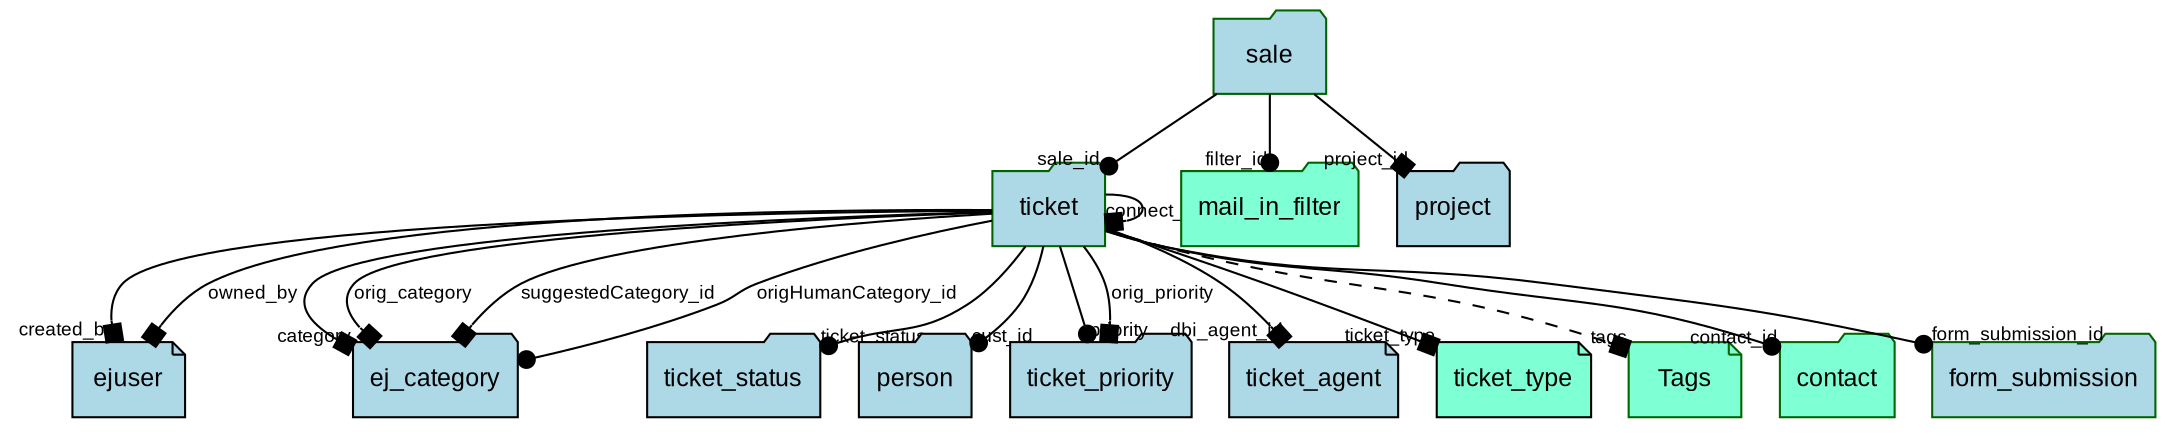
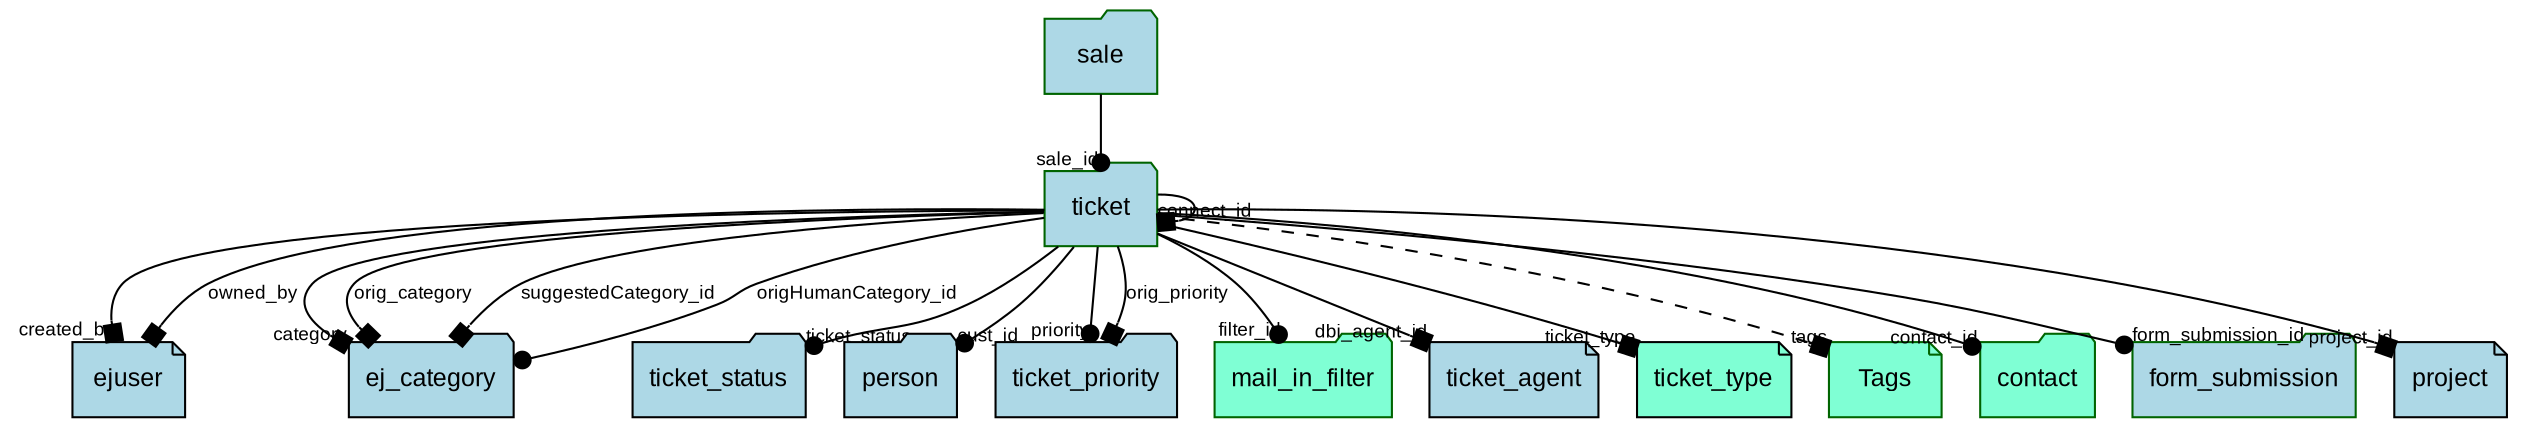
edge "sale" -> "mail_in_filter": now "ticket" -> "mail_in_filter"
edge "sale" -> "project": now "ticket" -> "project"
node "project": shape folder -> note
